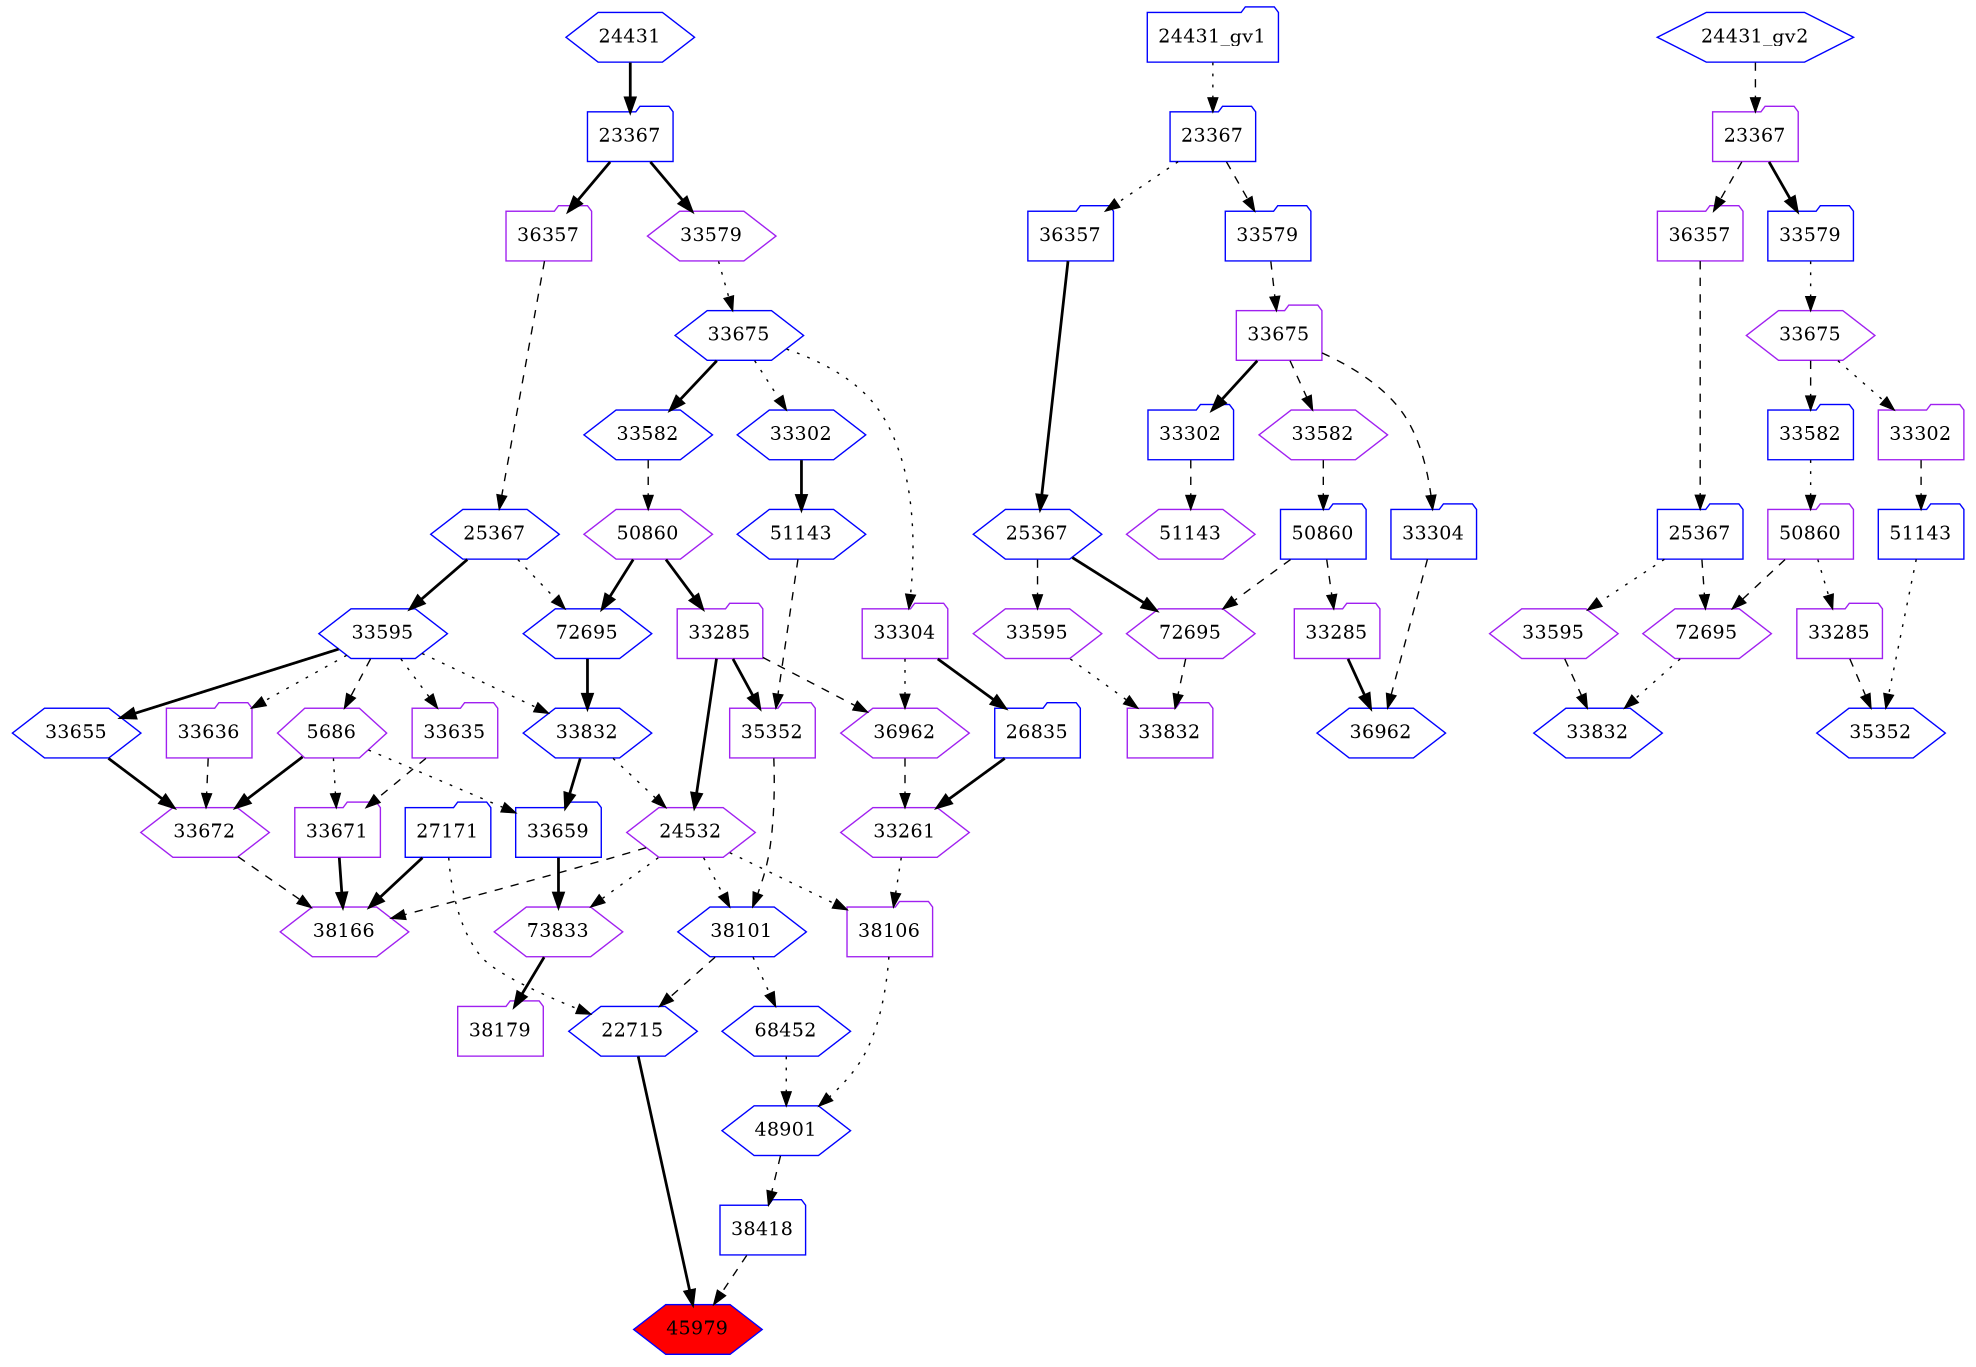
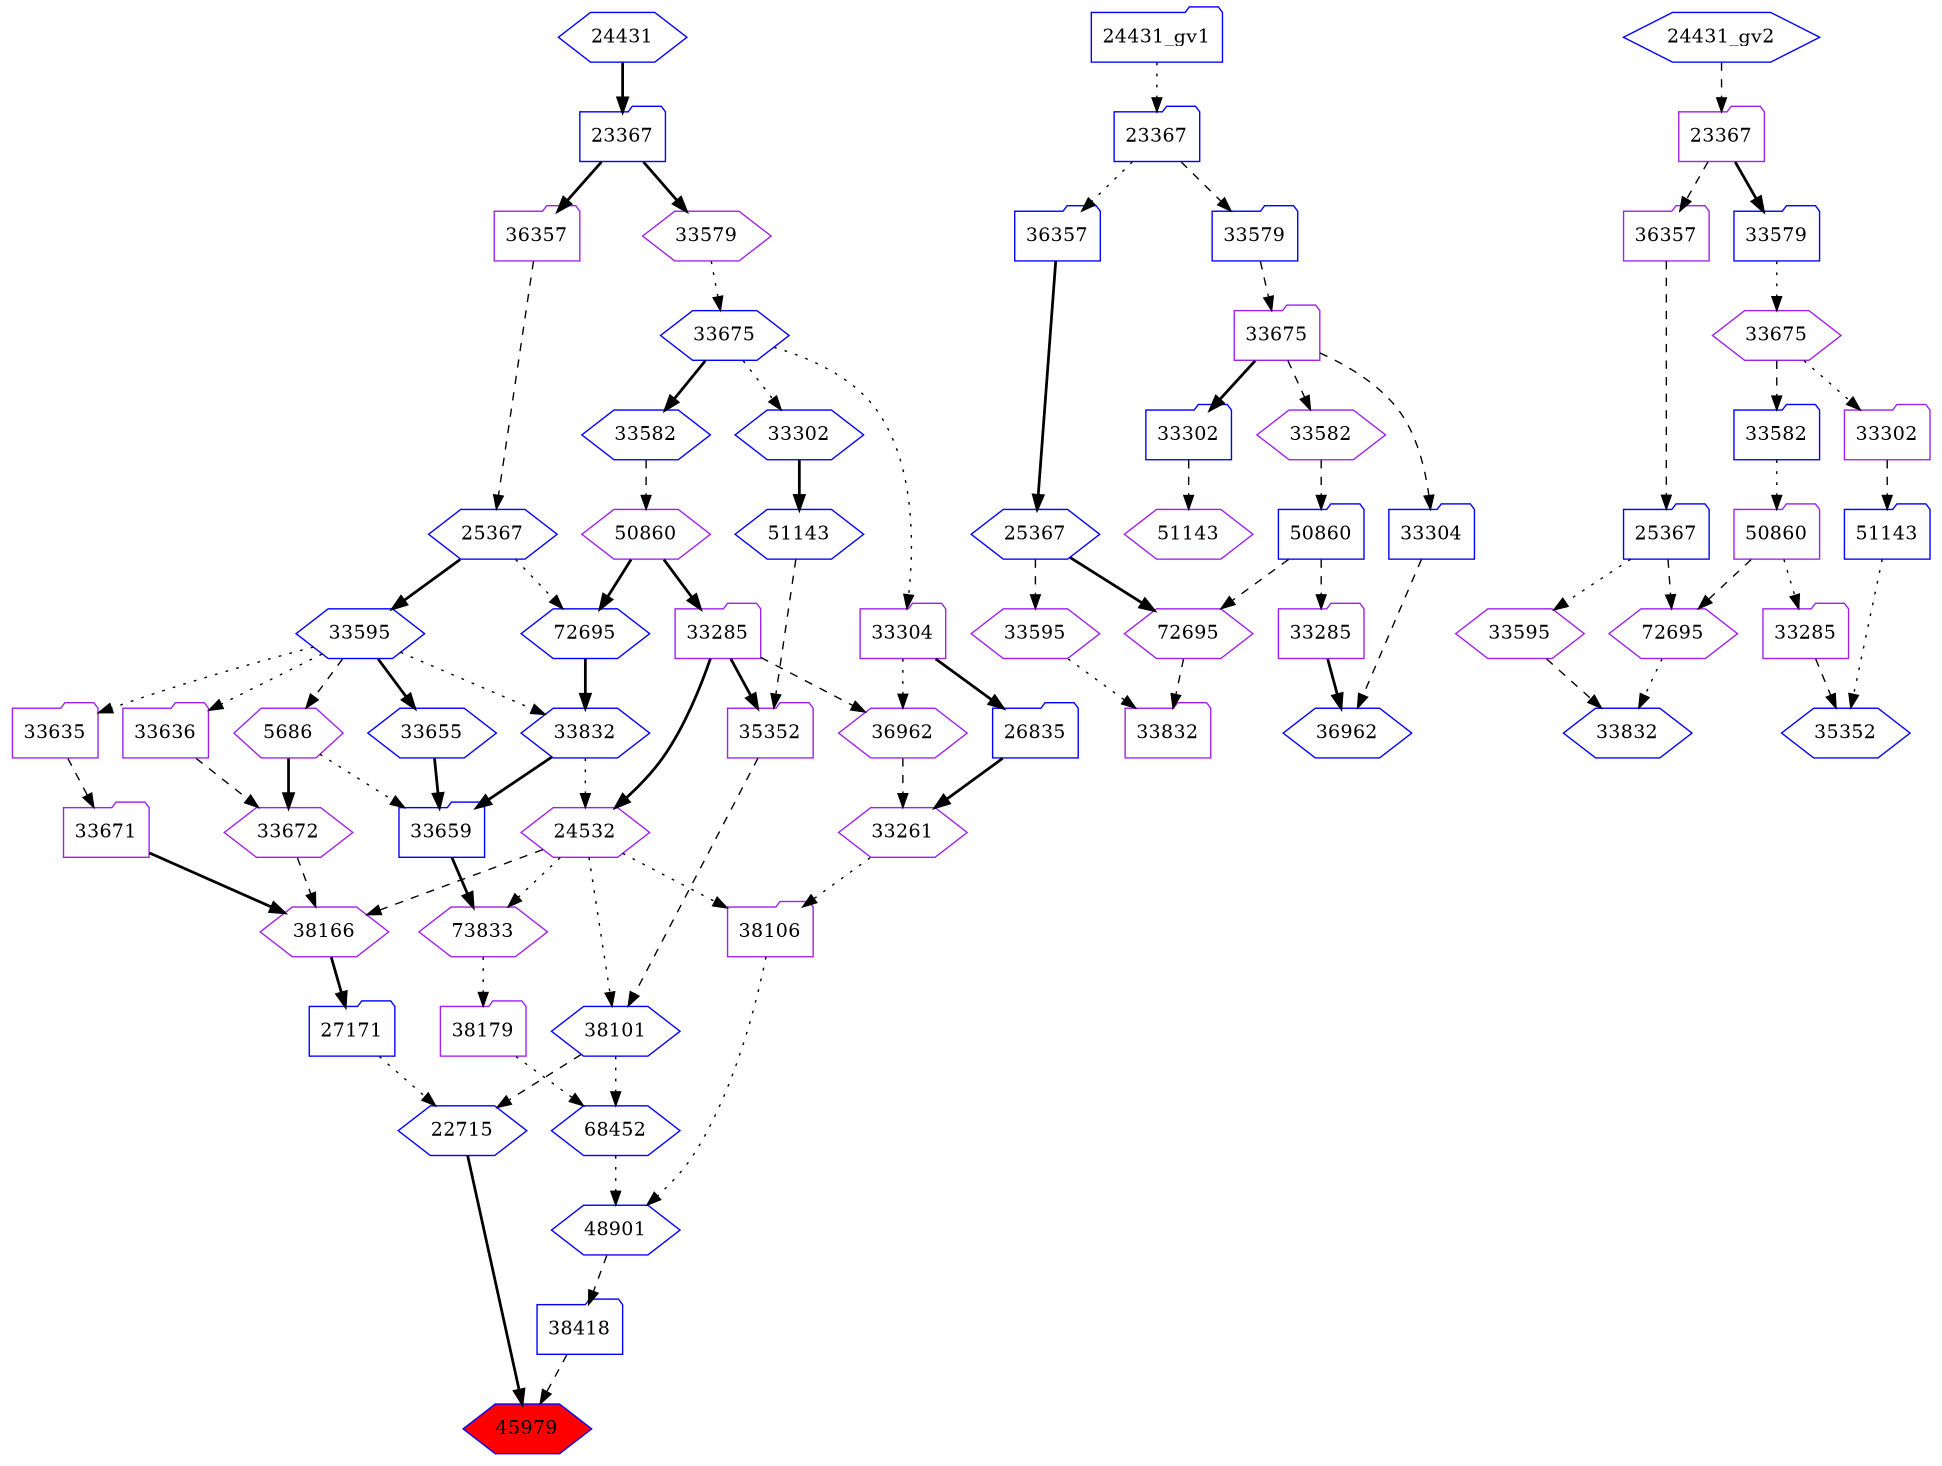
edge "5686" -> "33671": removed
edge "33655" -> "33672": now "33655" -> "33659"
edge "27171" -> "38166": reversed
edge "73833" -> "38179": style bold -> dotted
edge "38179" -> "68452": added
